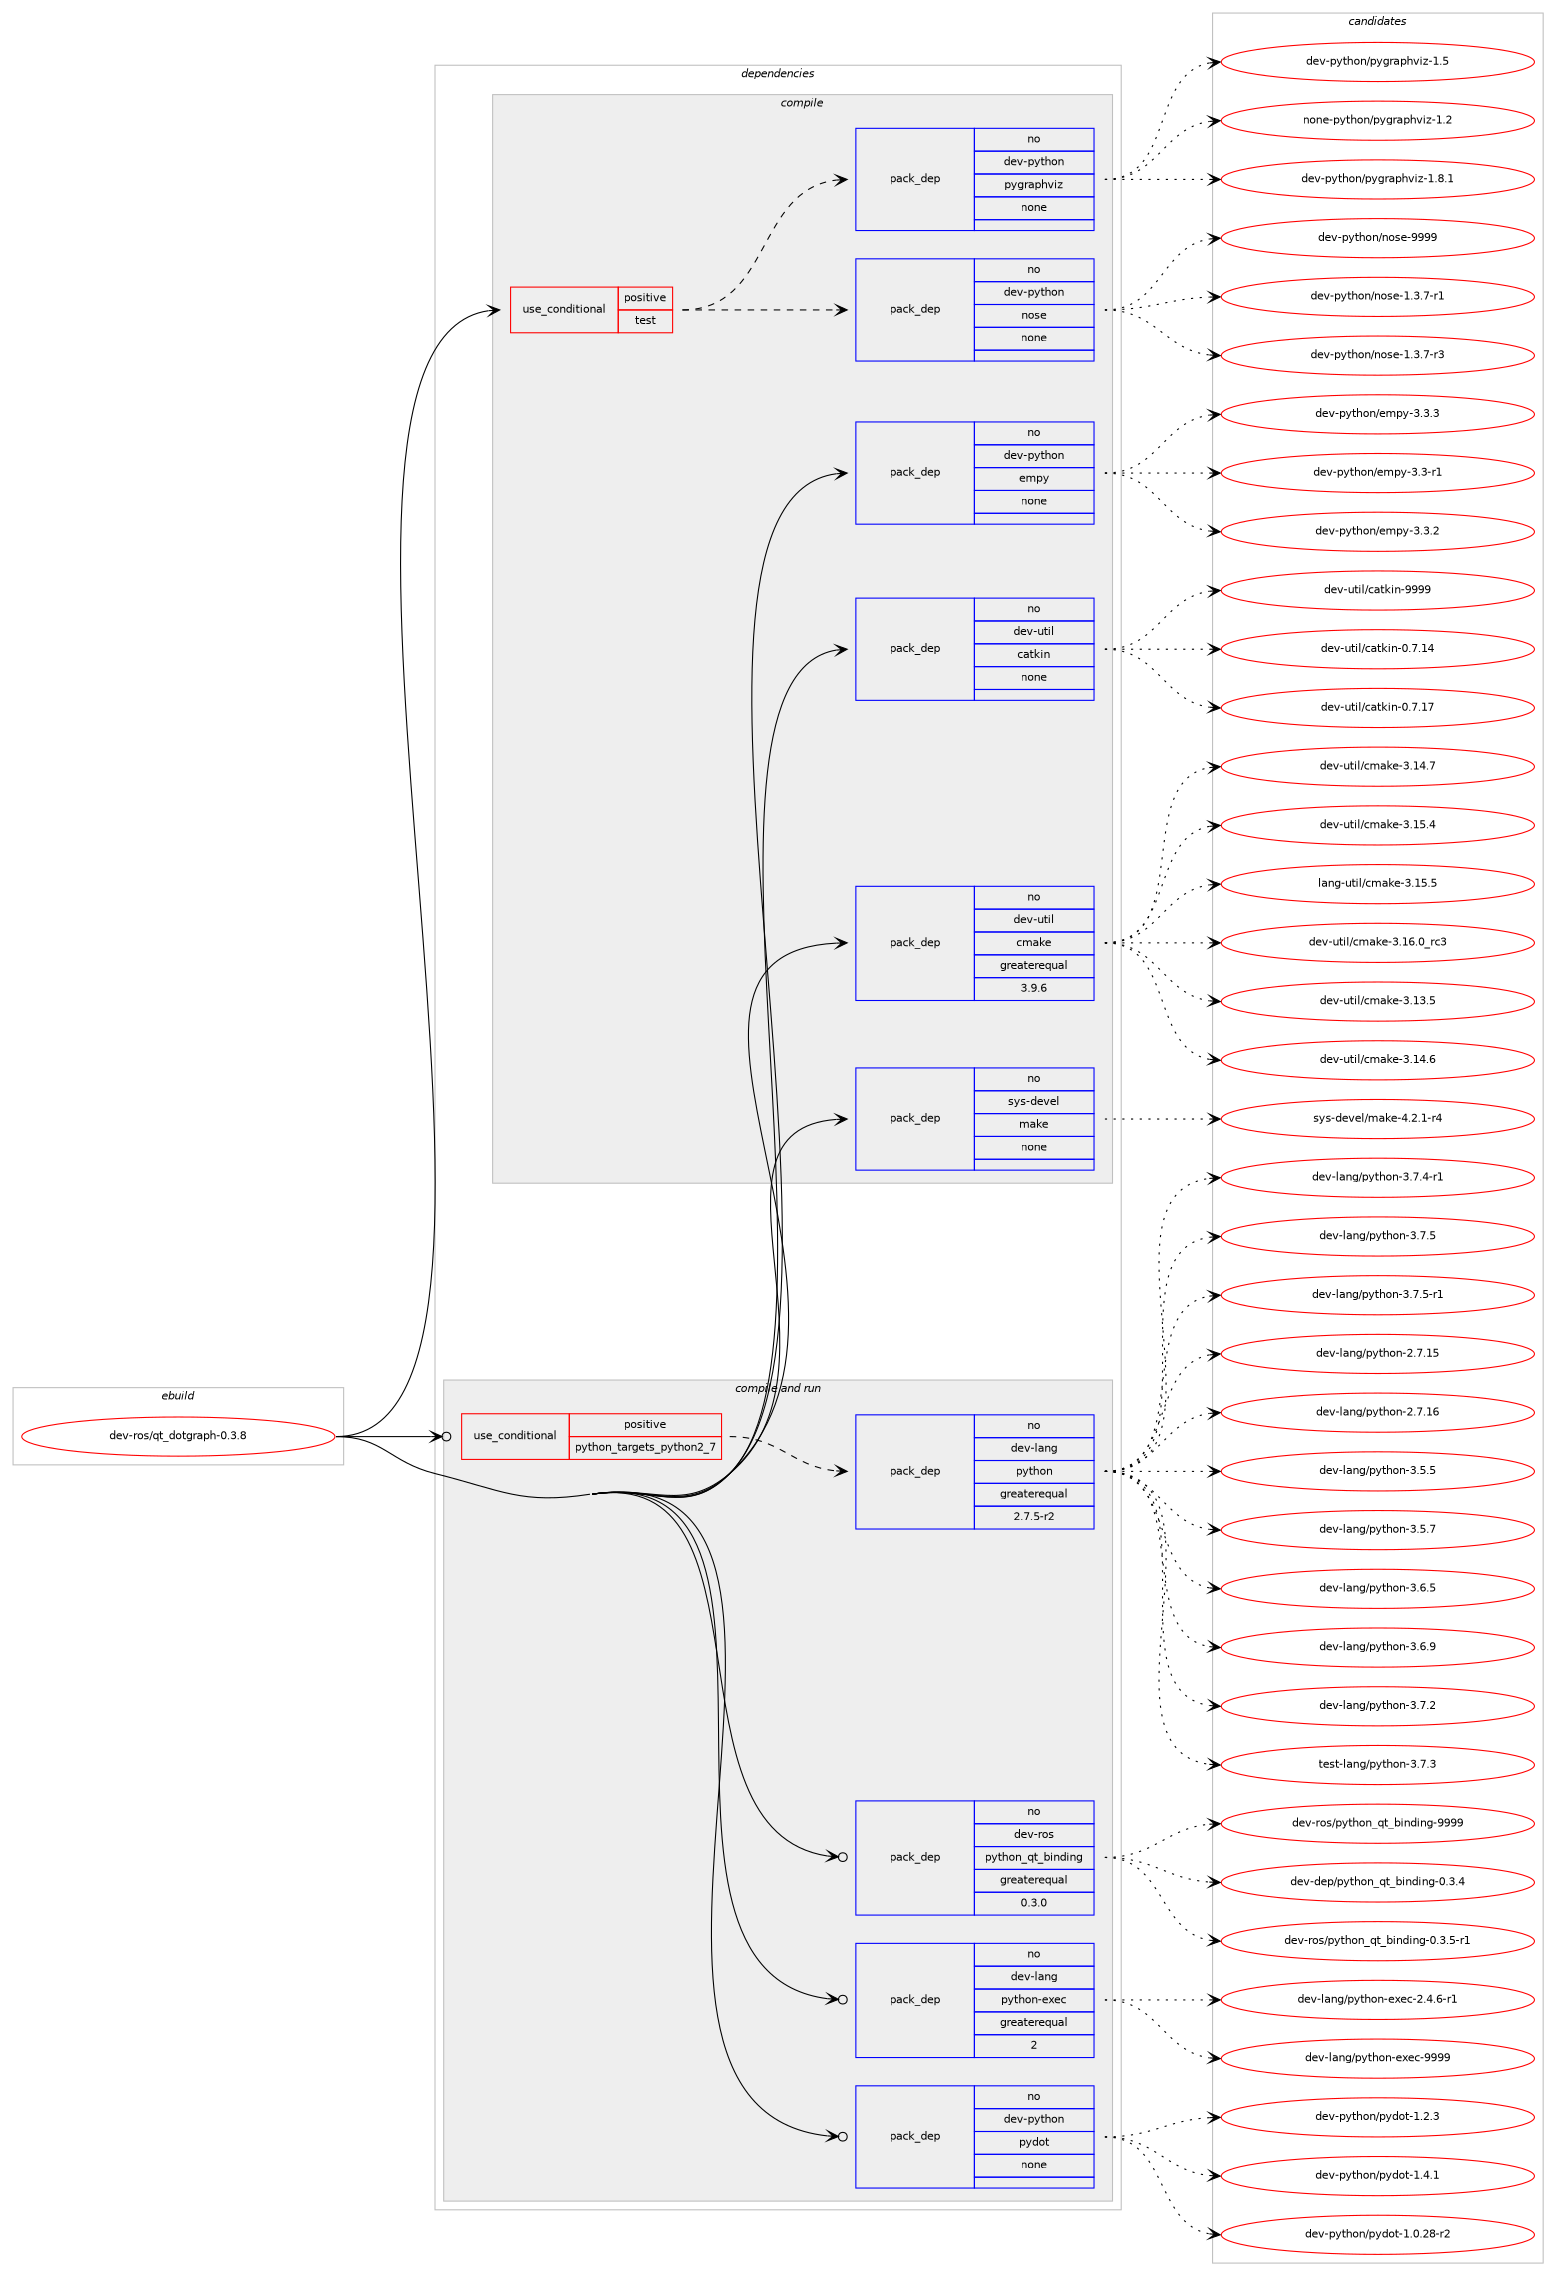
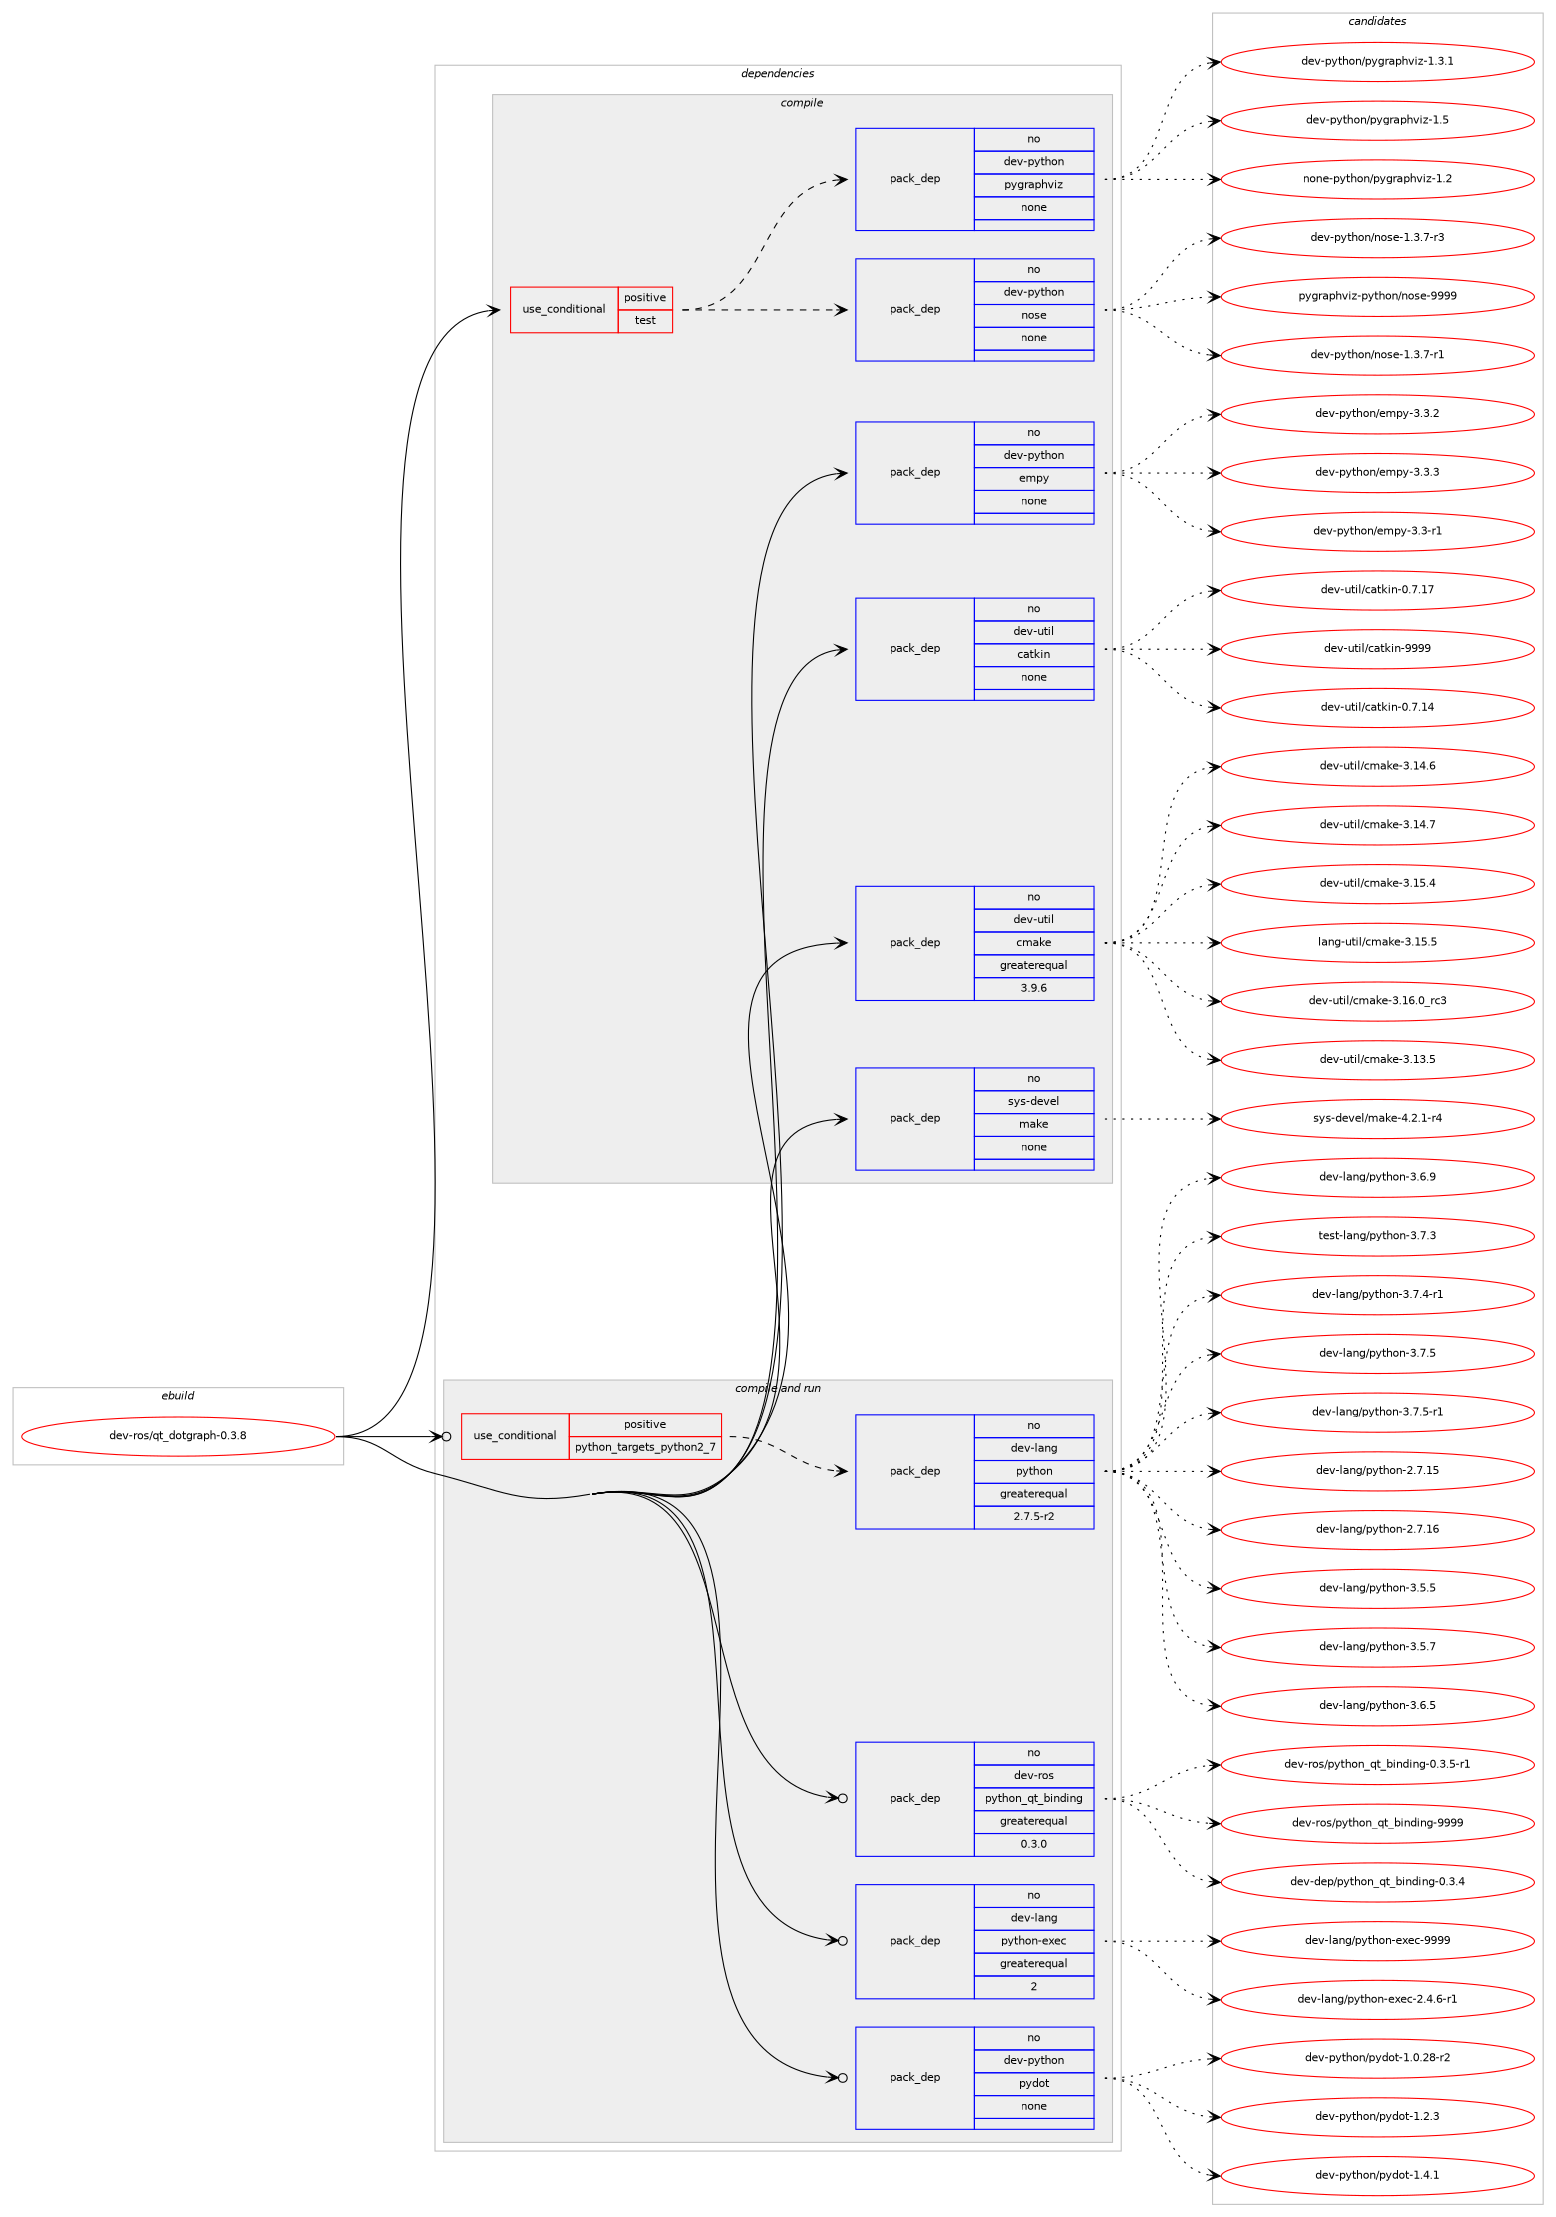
node "dev-python/pygraphviz-1.8.1": label "dev-python/pygraphviz-1.8.1" -> "dev-python/pygraphviz-1.3.1"
node "dev-python/nose-9999": label "dev-python/nose-9999" -> "pygraphviz-python/nose-9999"
node "dev-lang/python-3.7.2": removed
